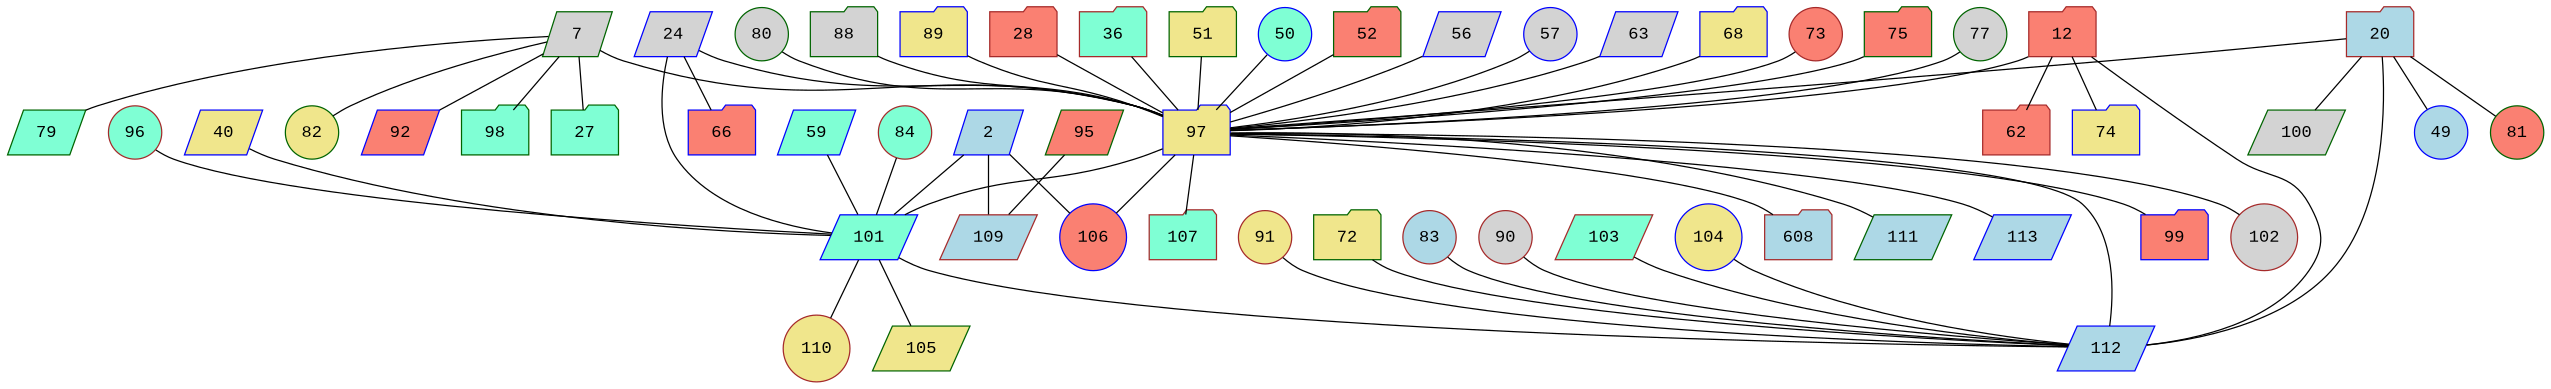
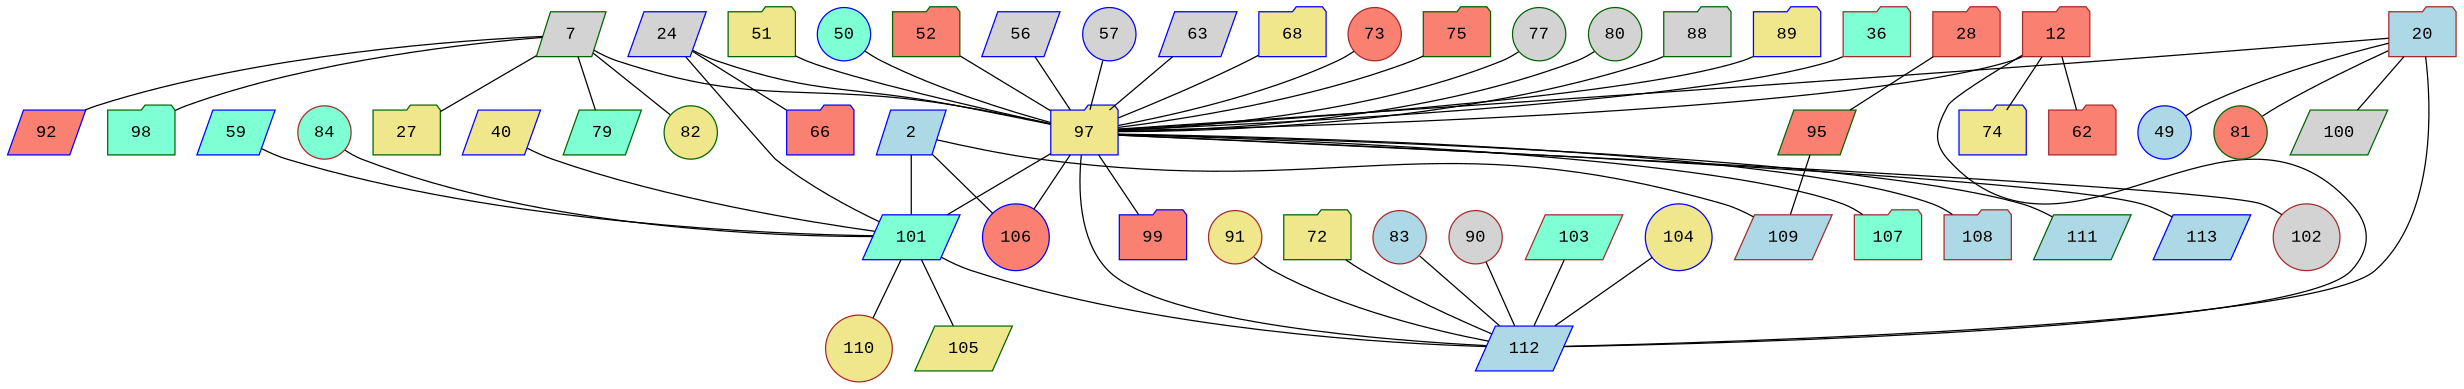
edge "28" -- "97": now "28" -- "95"
node "96": removed
node "27": fillcolor aquamarine -> khaki
node "608": label "608" -> "108"
